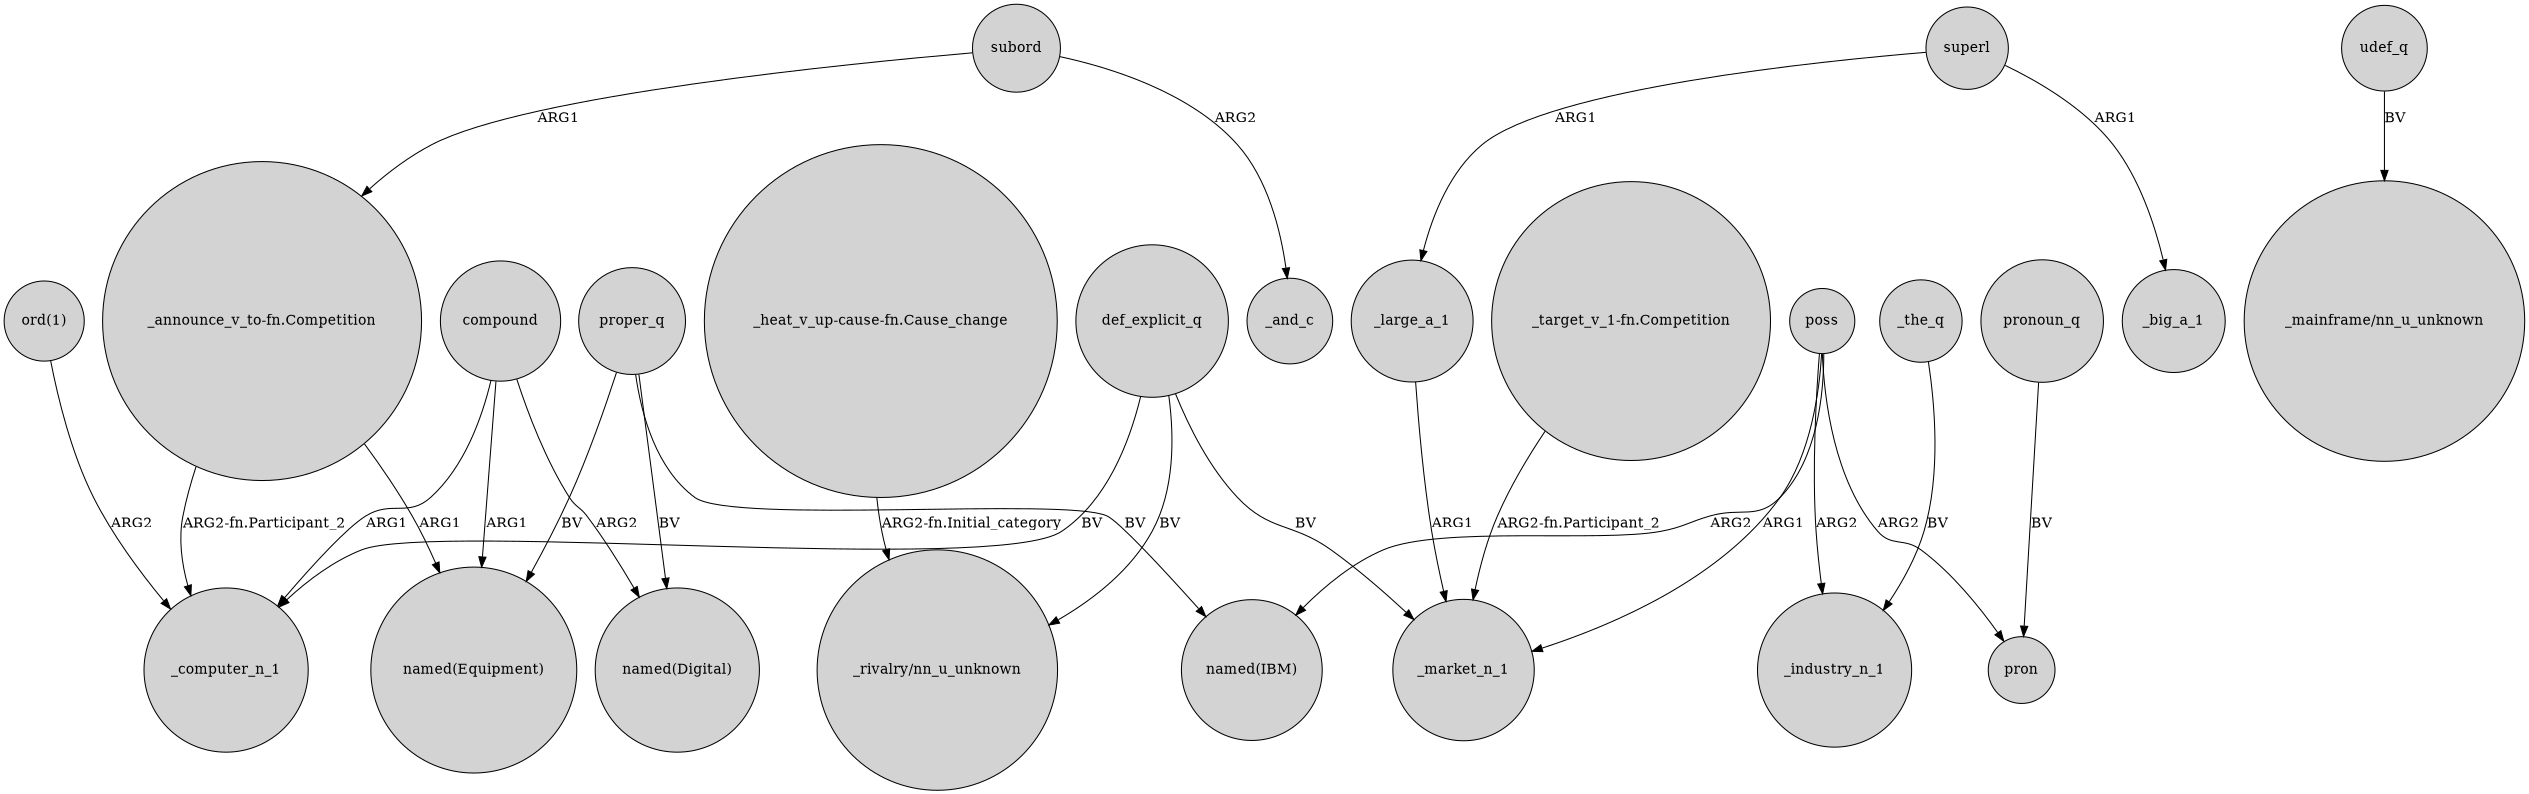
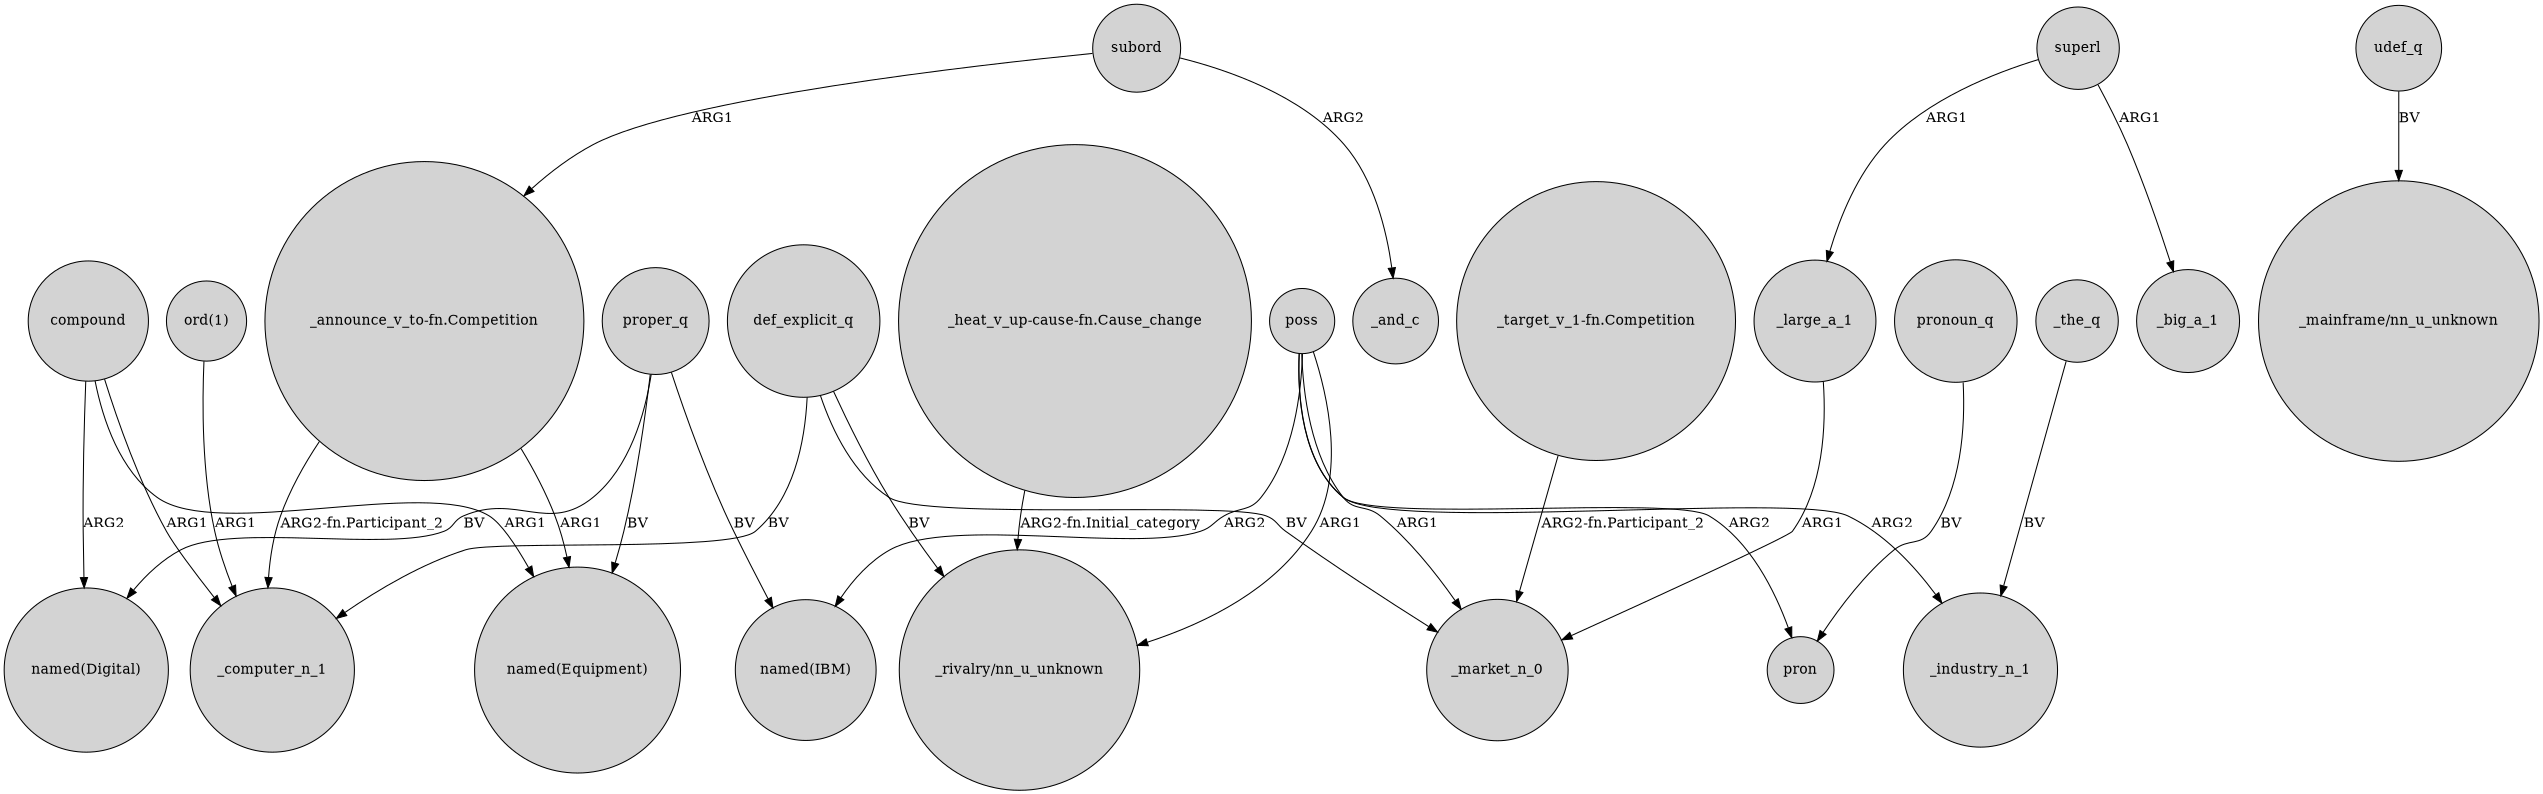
edge "ord(1)" -> "_computer_n_1": label "ARG2" -> "ARG1"
edge "poss" -> "_rivalry/nn_u_unknown": added, label "ARG1"
node "_market_n_1": label "_market_n_1" -> "_market_n_0"
